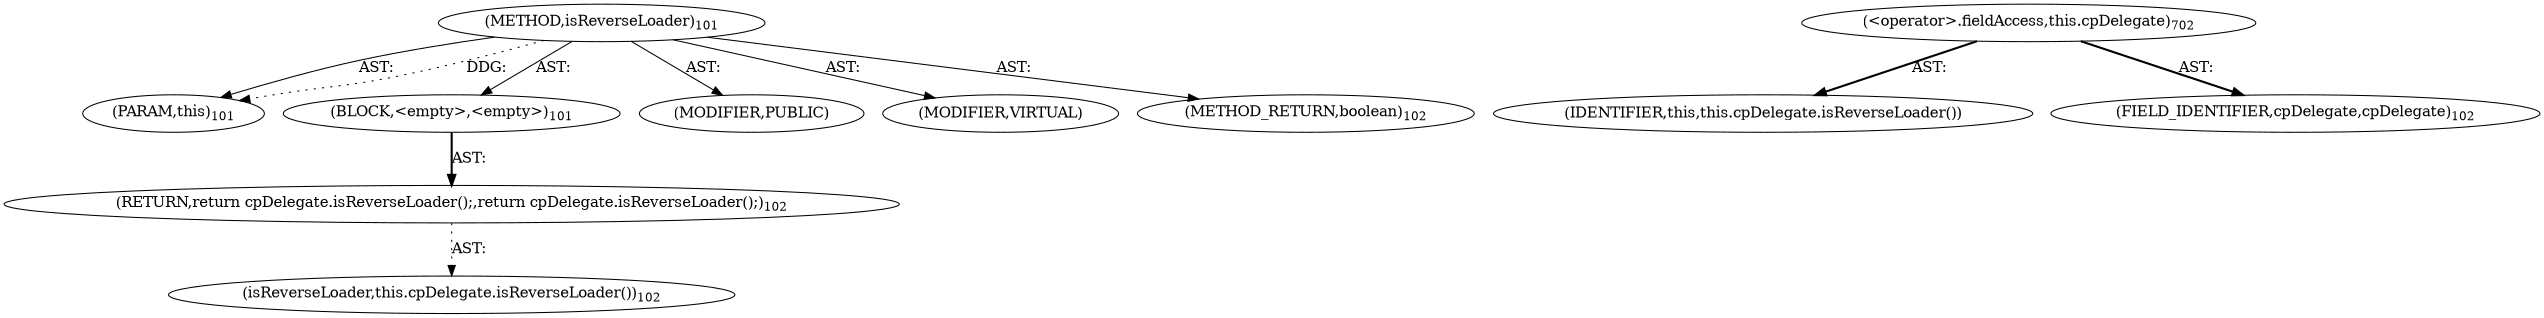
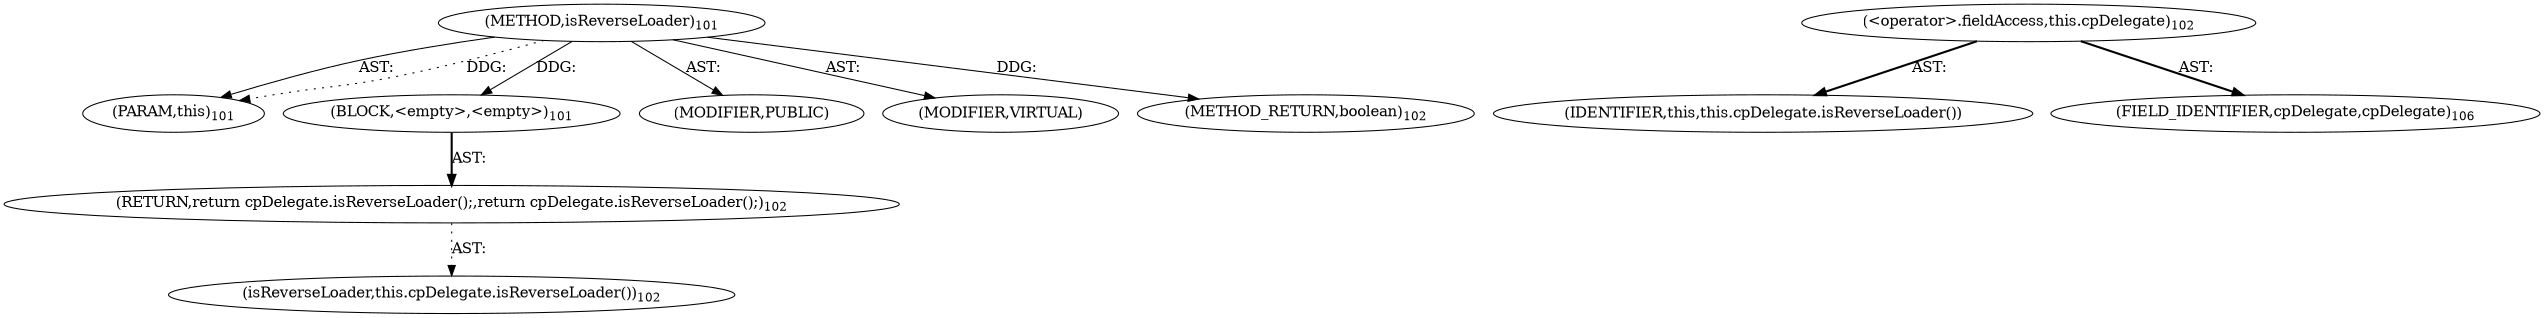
node "(<operator>.fieldAccess,this.cpDelegate)": text "702" -> "102"
edge "(METHOD,isReverseLoader)" -> "(BLOCK,<empty>,<empty>)": label "AST: " -> "DDG: "
edge "(METHOD,isReverseLoader)" -> "(METHOD_RETURN,boolean)": label "AST: " -> "DDG: "
node "(FIELD_IDENTIFIER,cpDelegate,cpDelegate)": text "102" -> "106"
